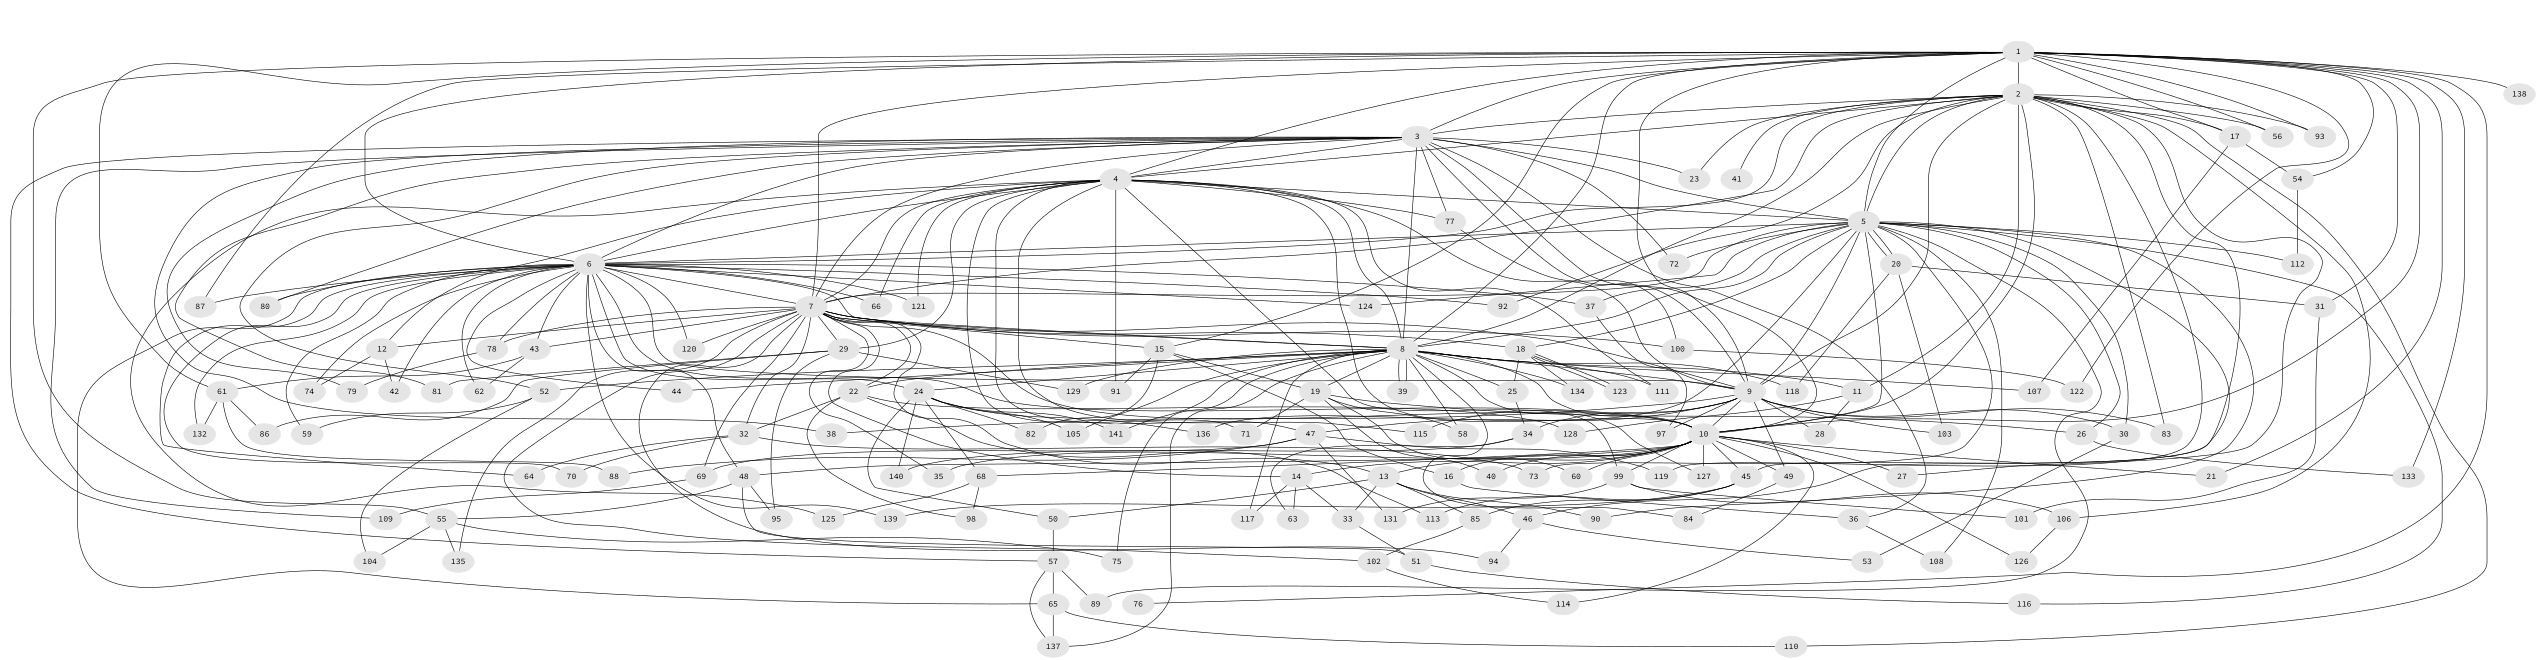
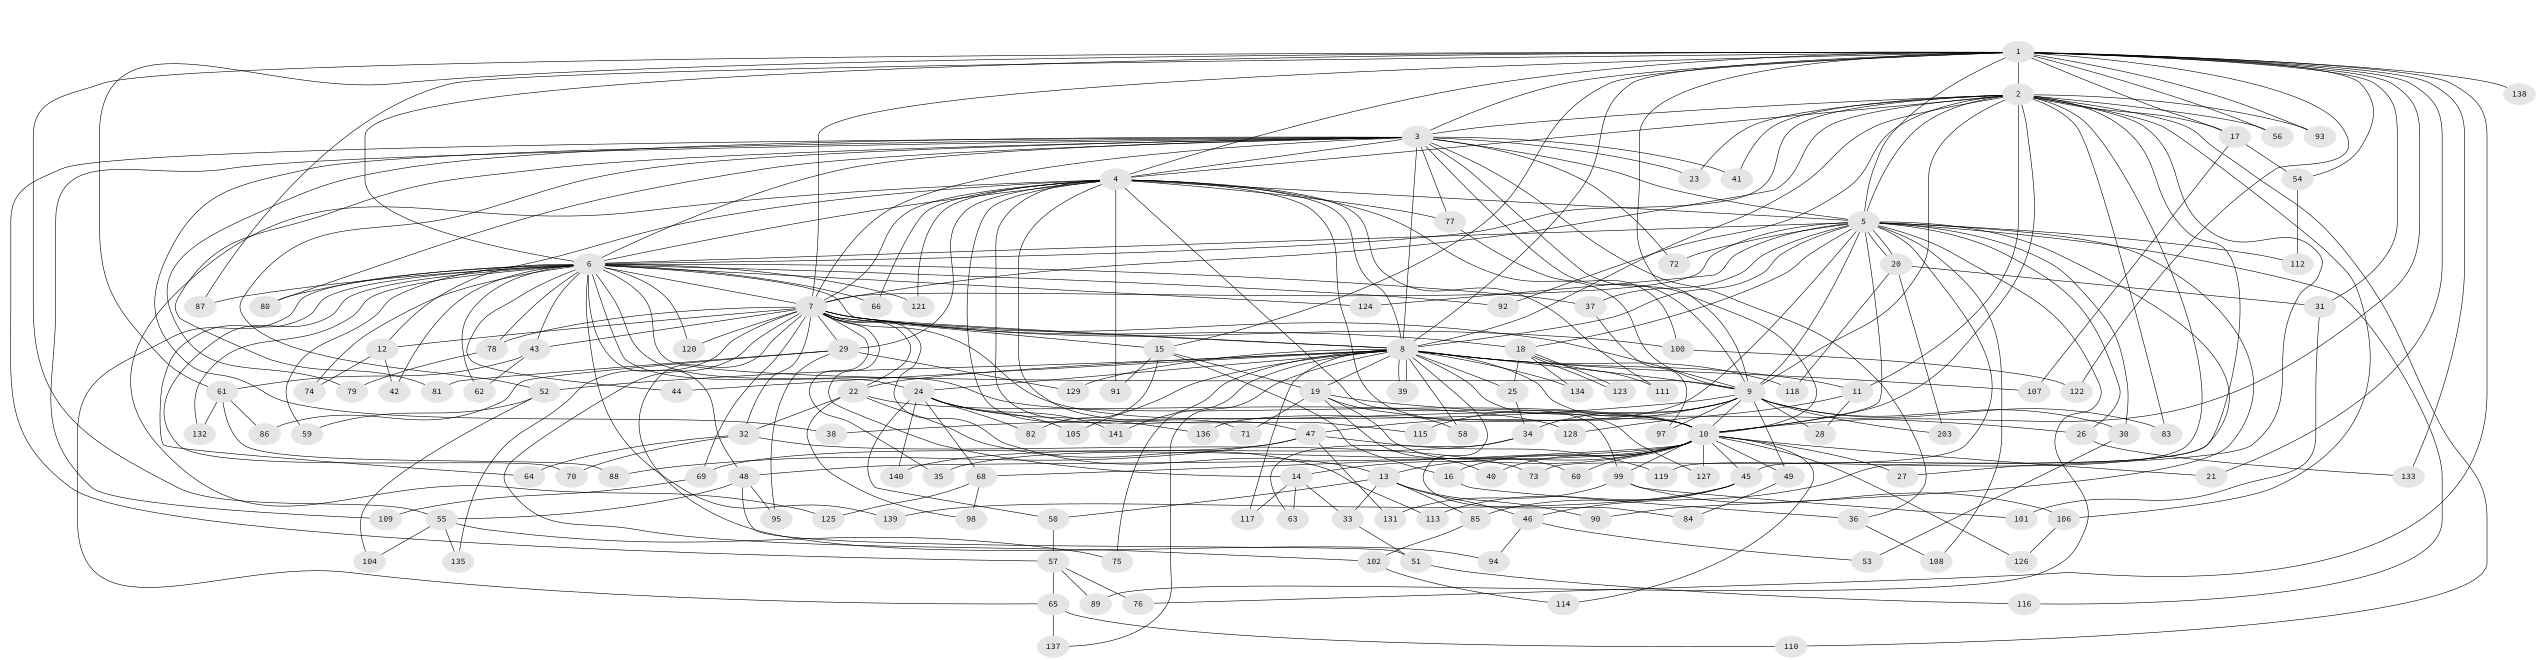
edge "3" -- "41": added
node "103": label "103" -> "203"
edge "57" -- "137": now "57" -- "76"
